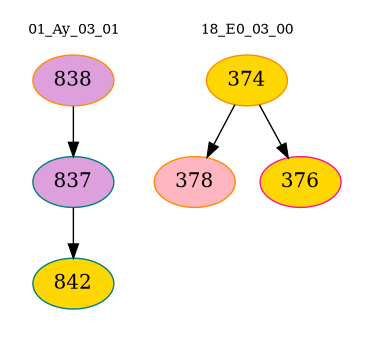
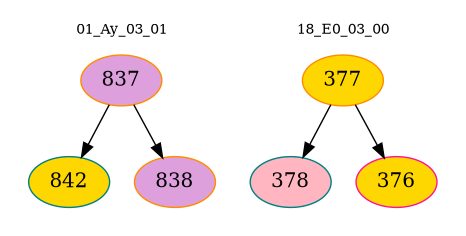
node "374": label "374" -> "377"
edge "838" -> "837": reversed
node "837": color teal -> darkorange
node "378": color darkorange -> teal
